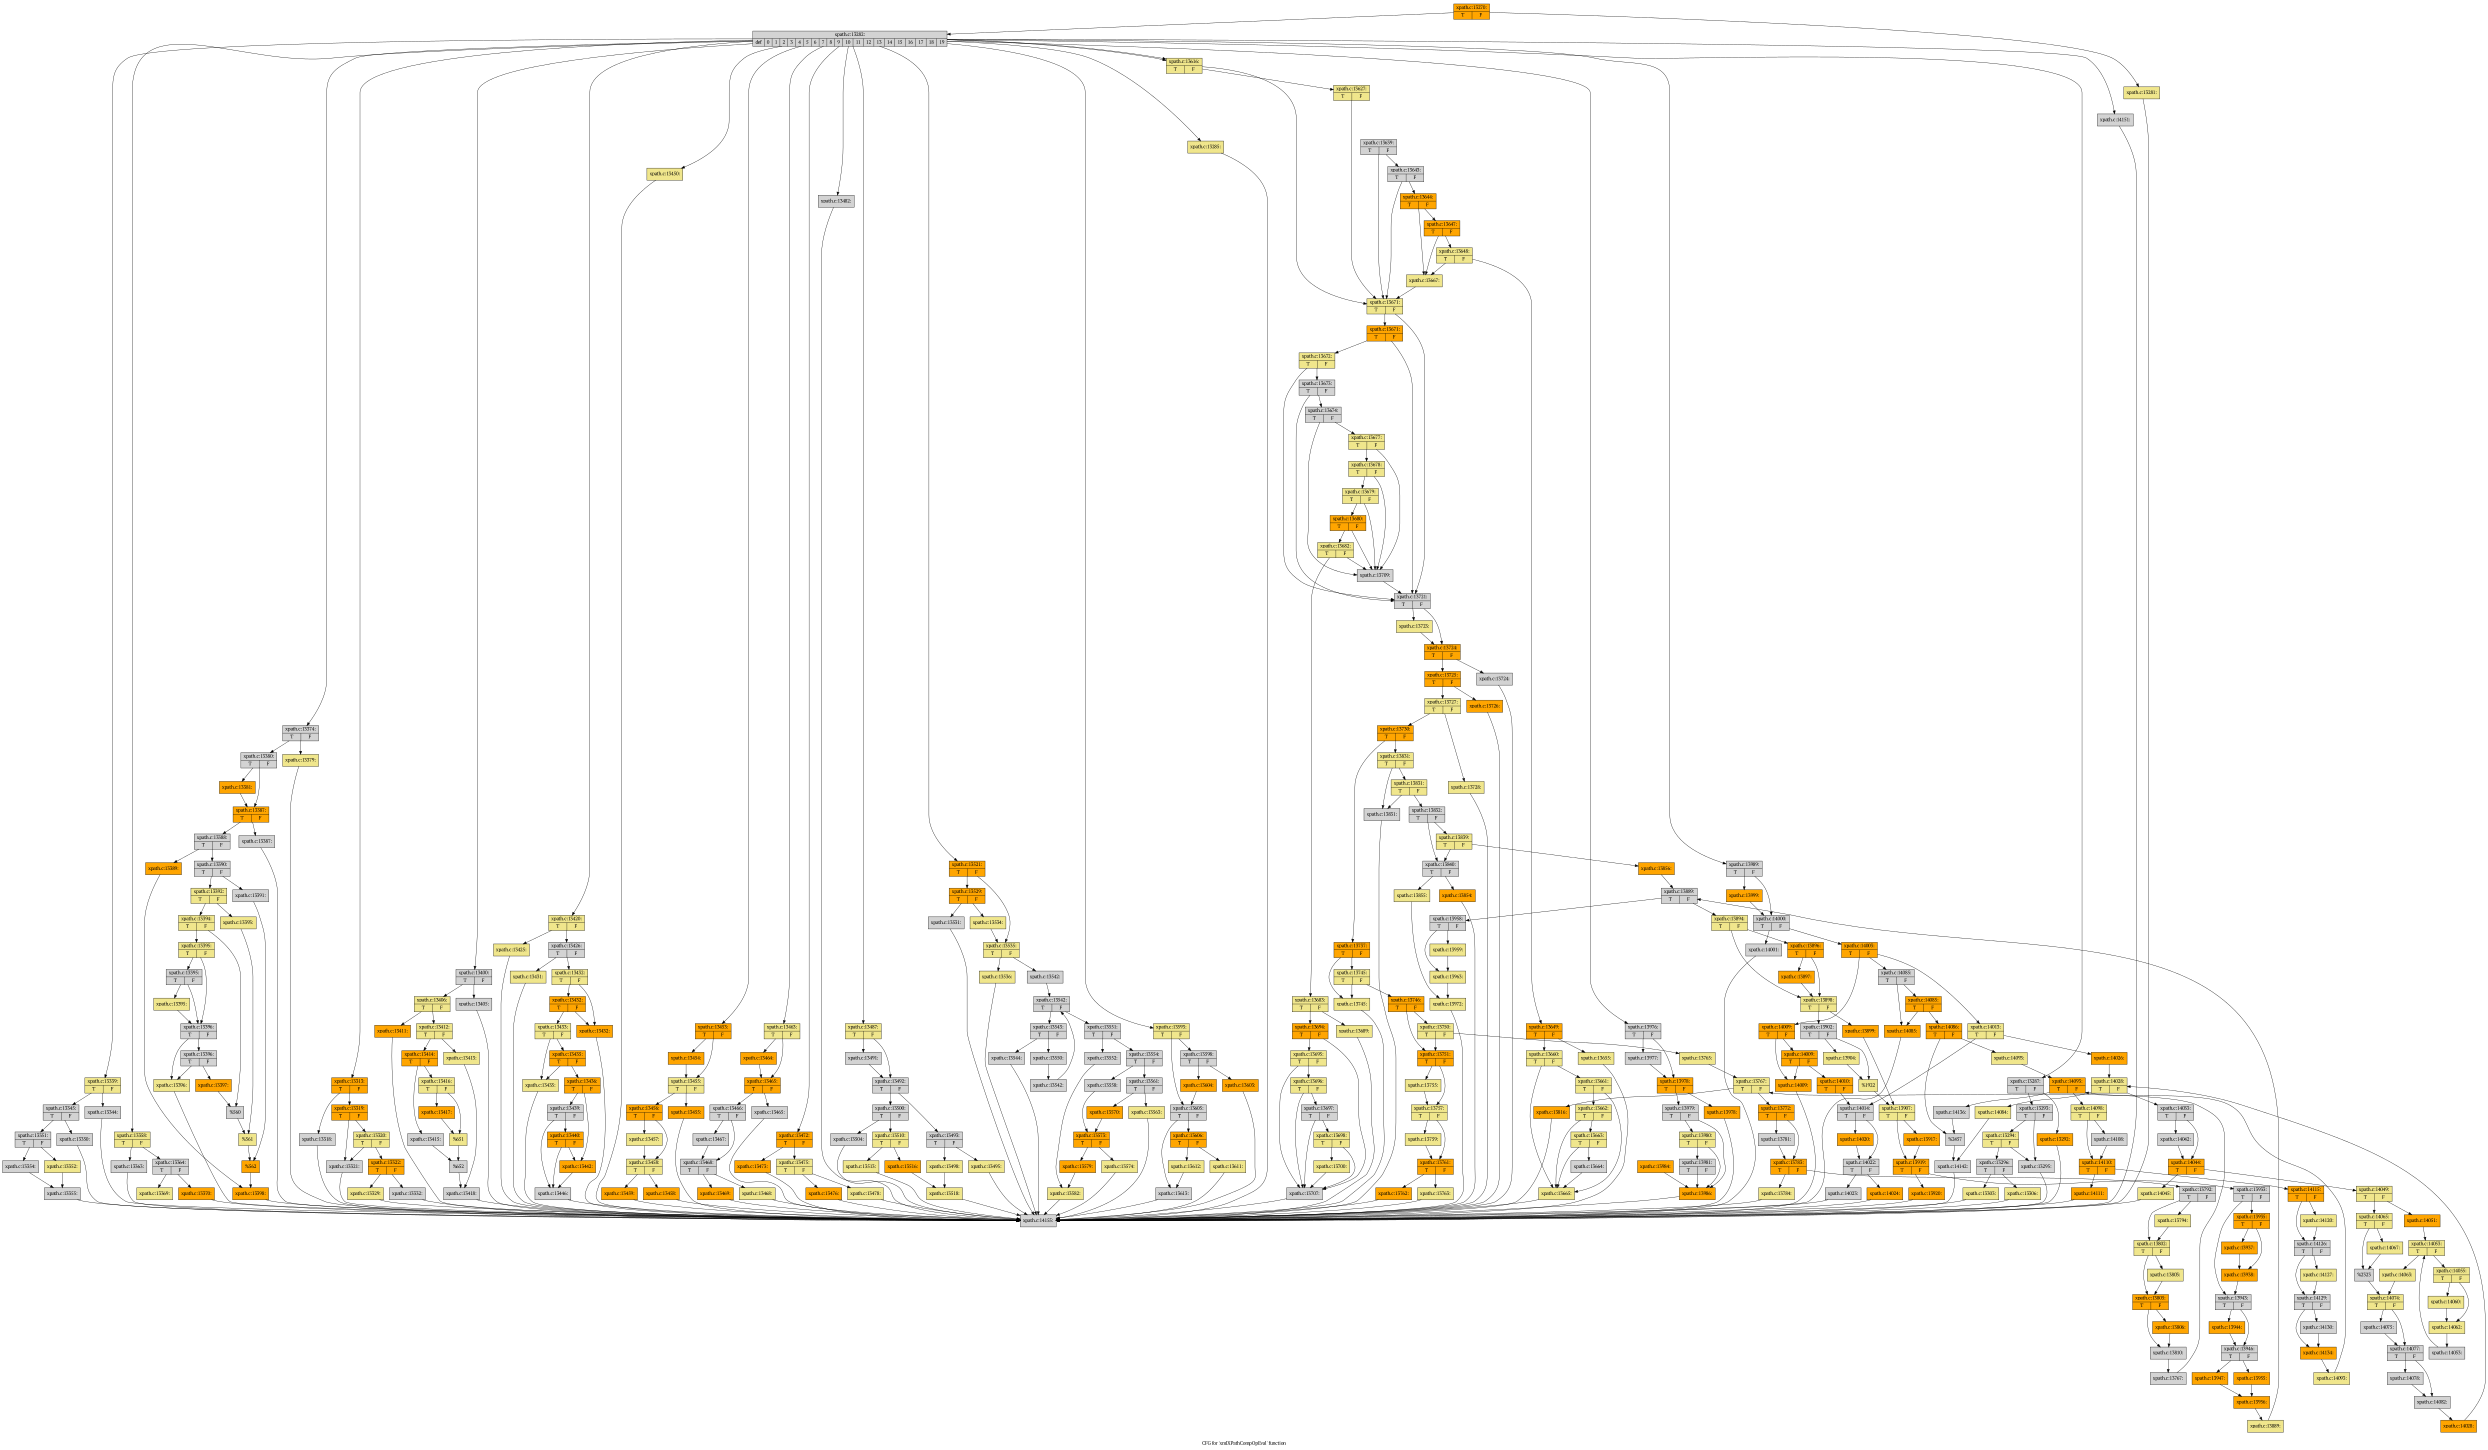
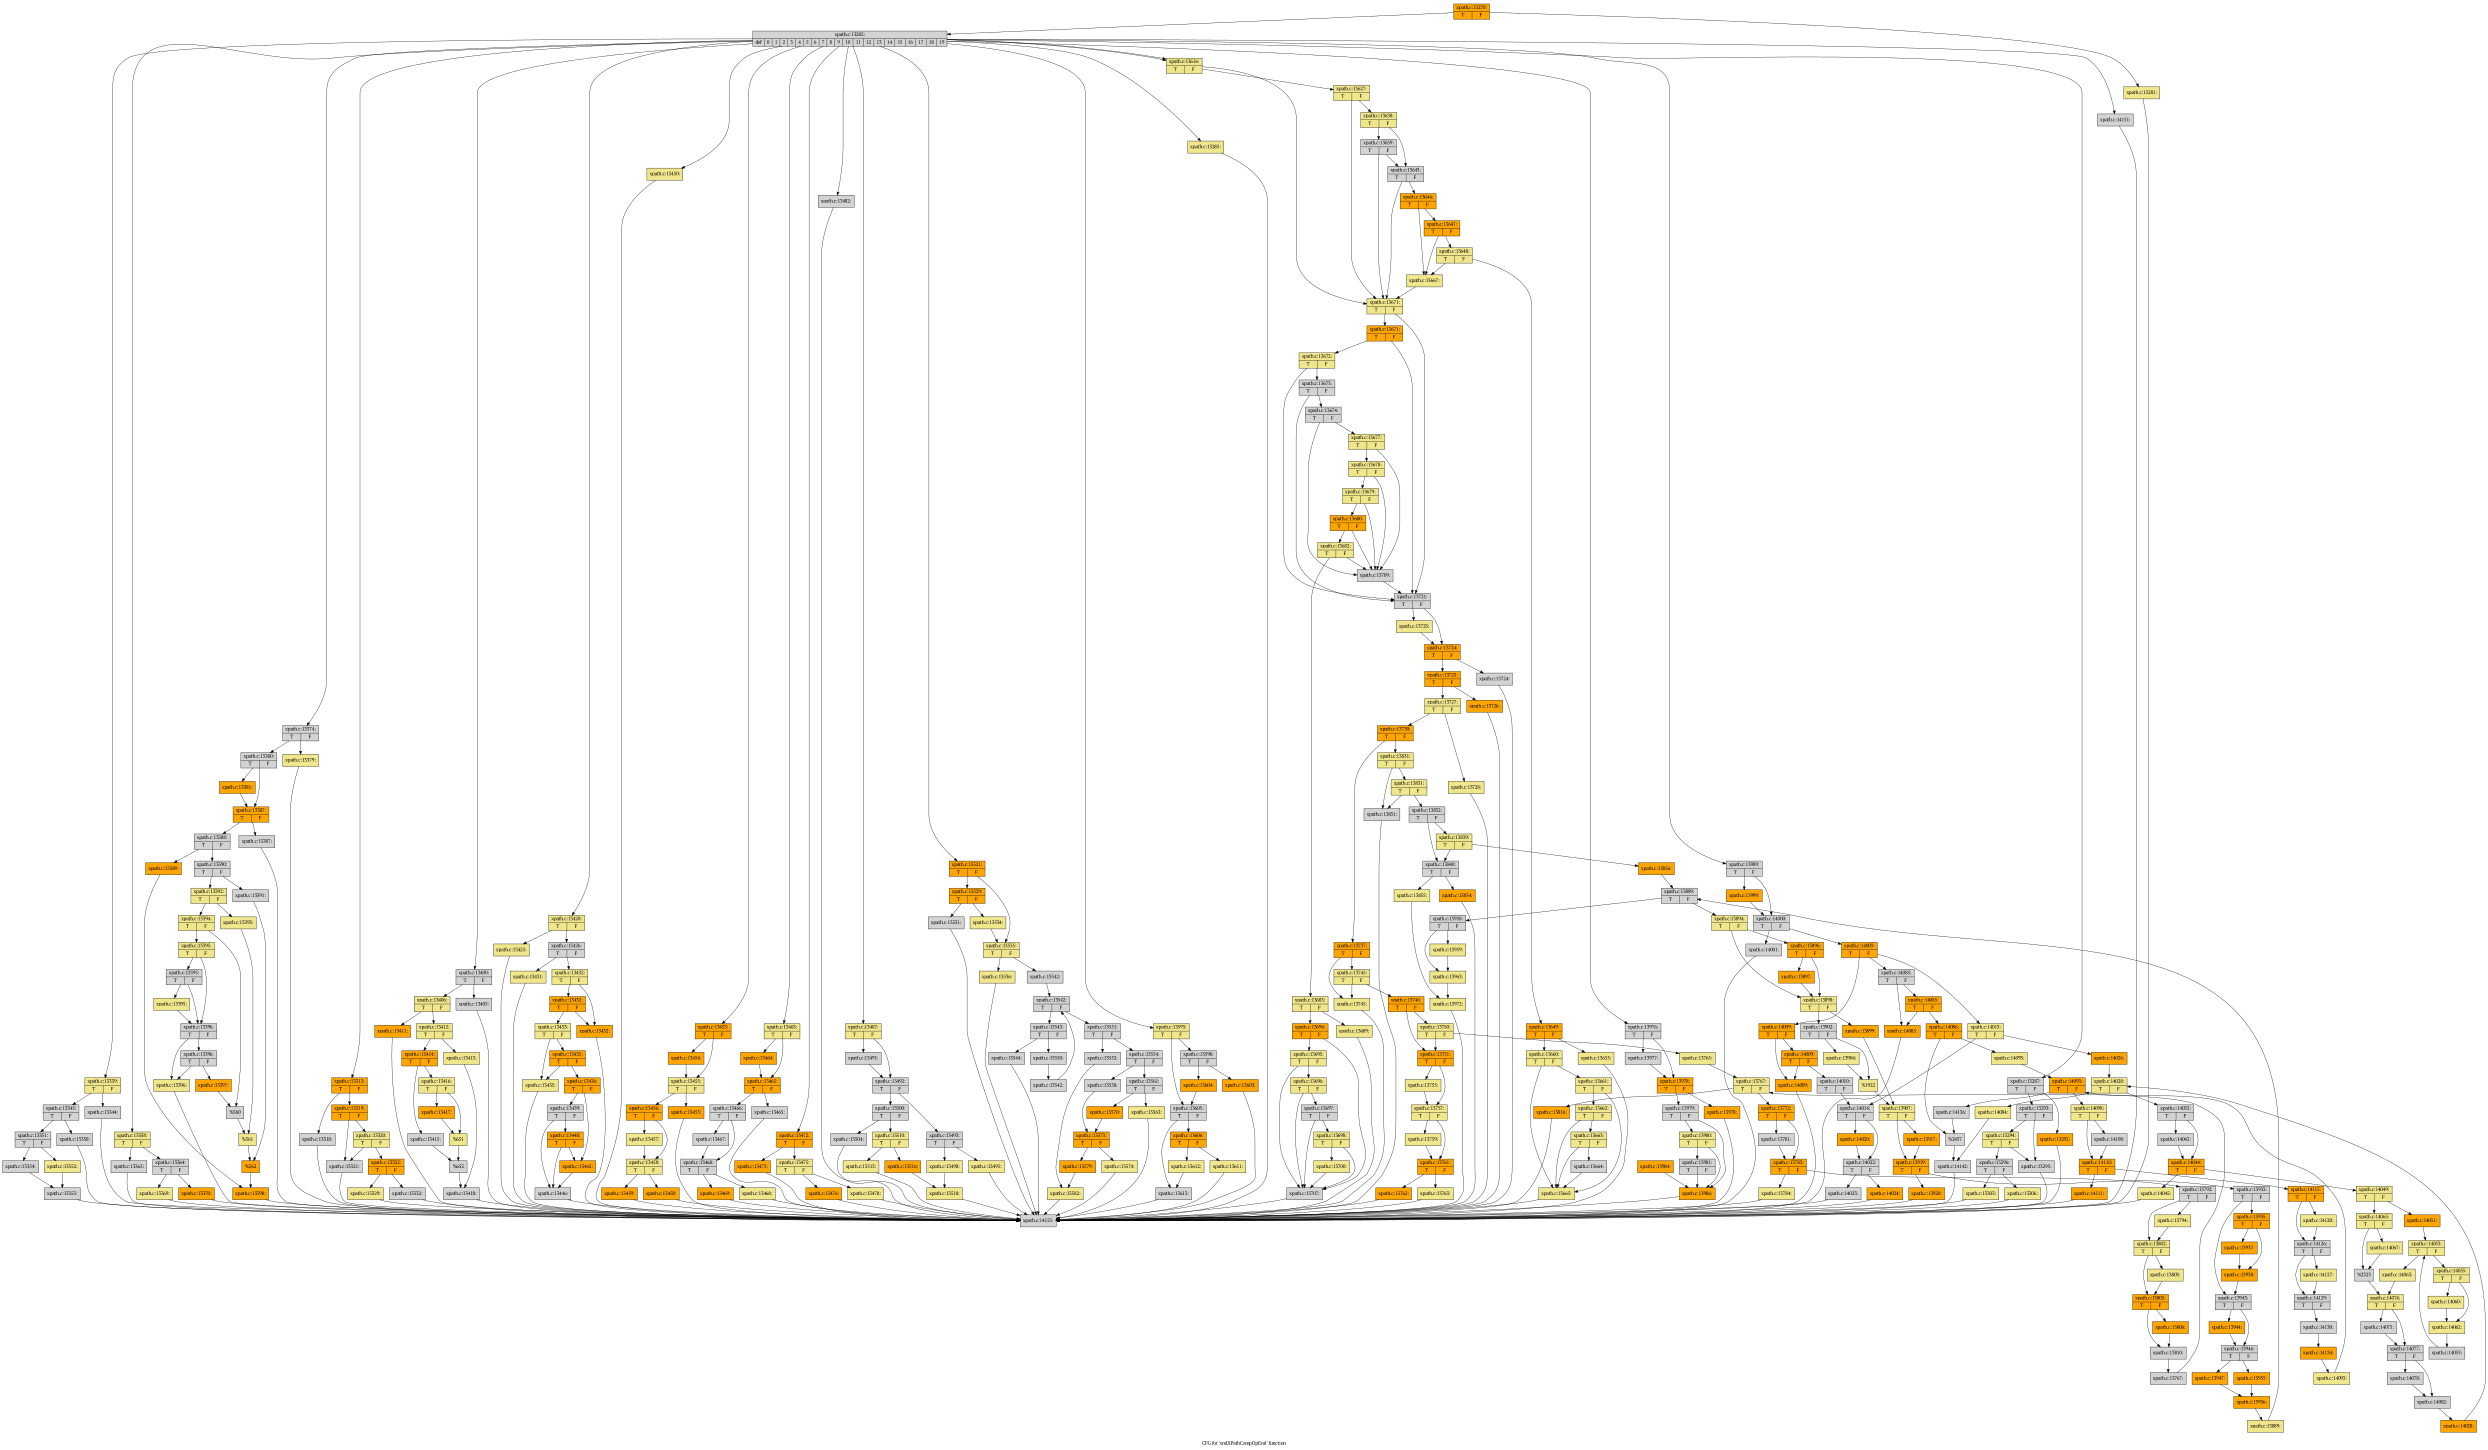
node "xpath.c:13638:": added
node "xpath.c:14010:": fillcolor orange -> lightgrey
edge "xpath.c:13369:" -> "xpath.c:14155:": added
edge "xpath.c:14129:" -> "xpath.c:14134:": removed
